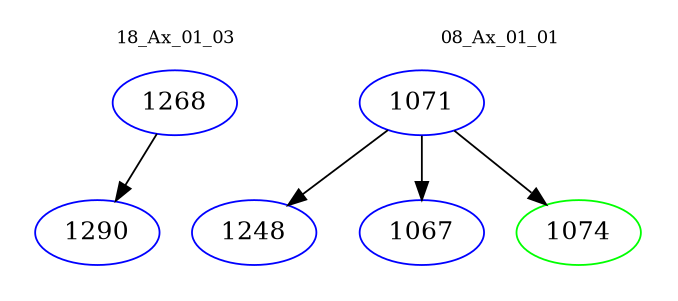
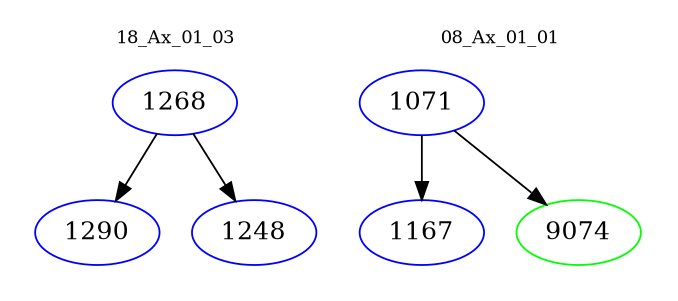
edge "1071" -> "1248": now "1268" -> "1248"
node "1067": label "1067" -> "1167"
node "1074": label "1074" -> "9074"
